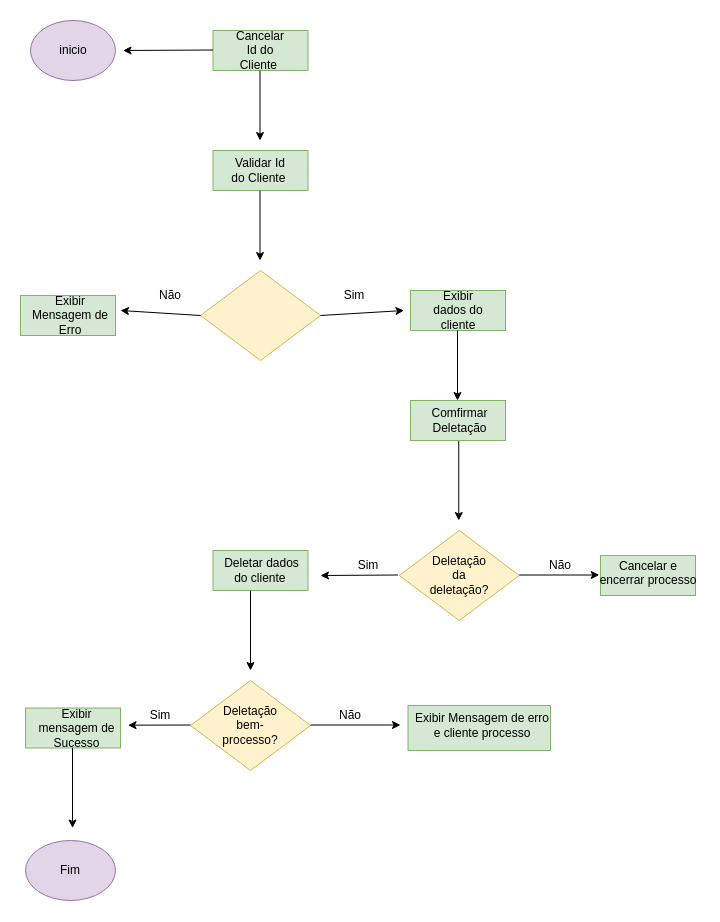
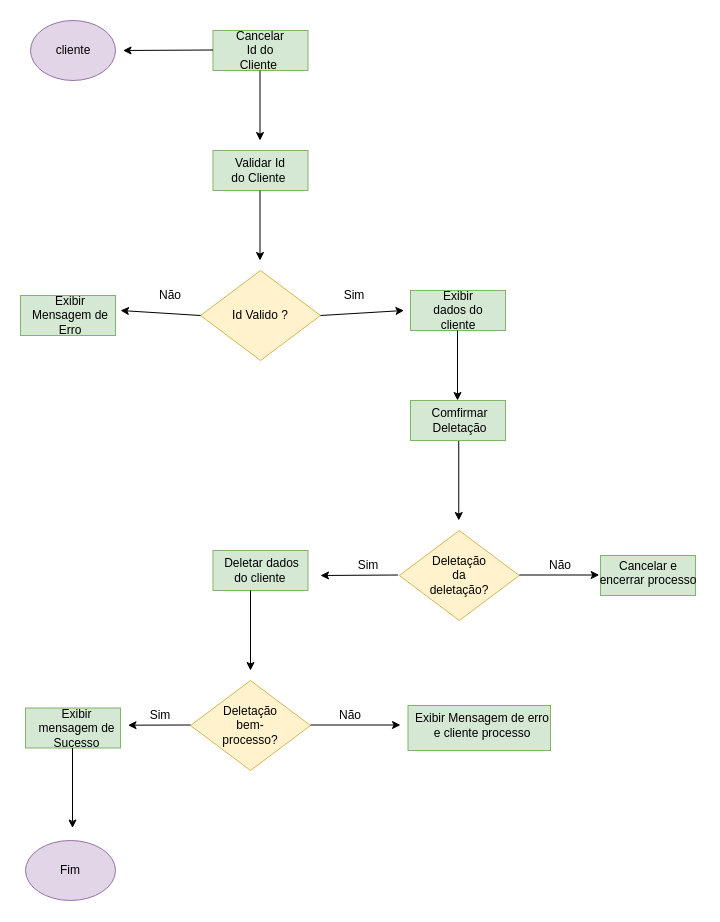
node "inicio": label "inicio" -> "cliente"
node "Id Valido ?": added
